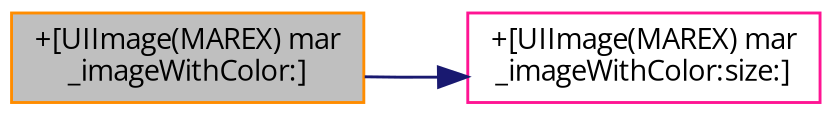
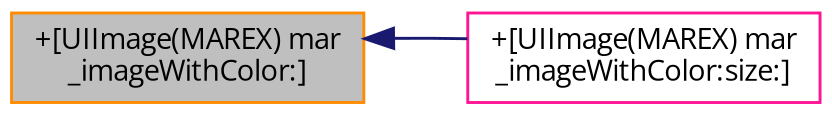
edge "+[UIImage(MAREX) mar _imageWithColor:]" -> "+[UIImage(MAREX) mar _imageWithColor:size:]": reversed
